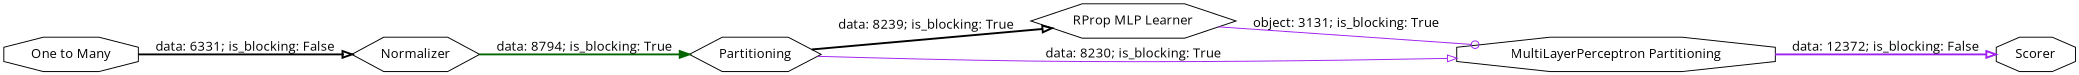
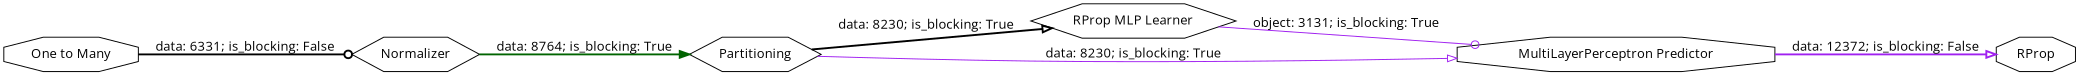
edge "Partitioning" -> "RProp MLP Learner": label "data: 8239; is_blocking: True" -> "data: 8230; is_blocking: True"
edge "Normalizer" -> "Partitioning": label "data: 8794; is_blocking: True" -> "data: 8764; is_blocking: True"
edge "One to Many" -> "Normalizer": arrowhead onormal -> odot
node "MultiLayerPerceptron Partitioning": label "MultiLayerPerceptron Partitioning" -> "MultiLayerPerceptron Predictor"
node "Scorer": label "Scorer" -> "RProp"
